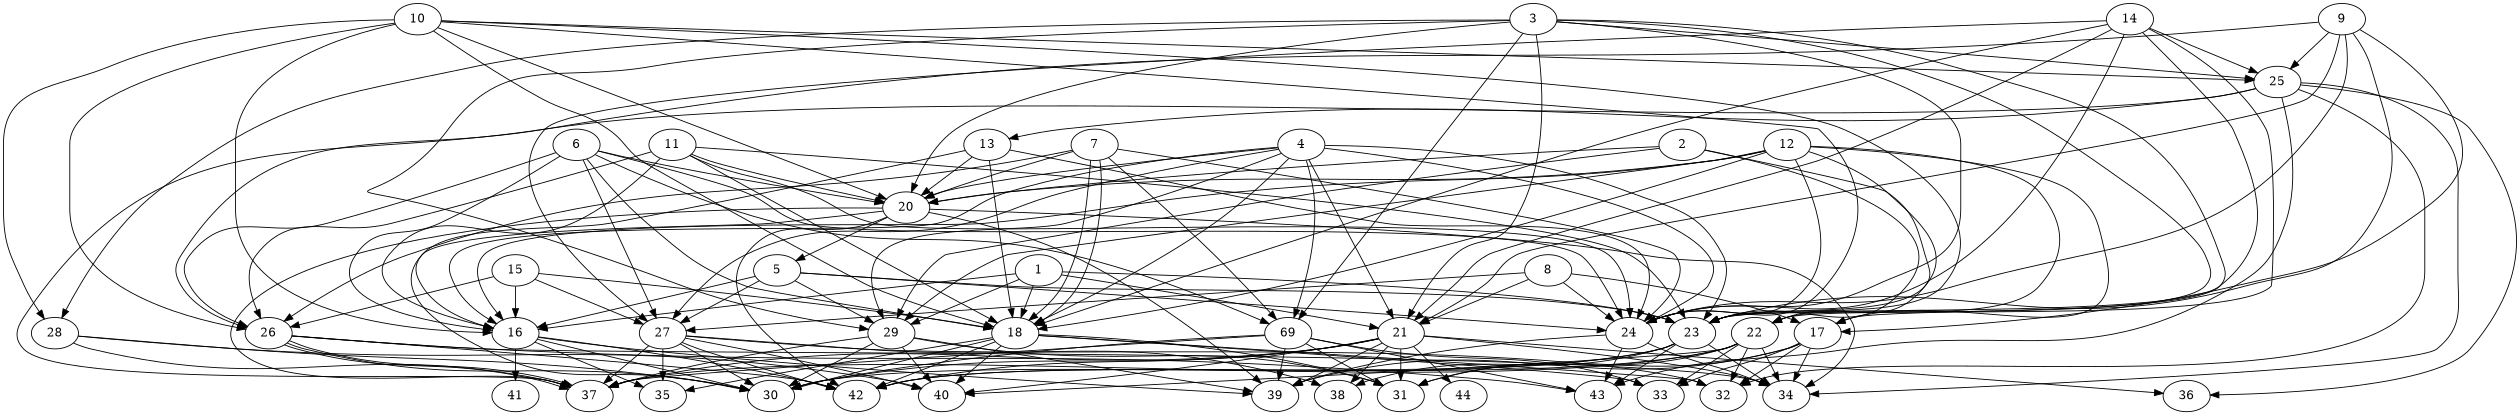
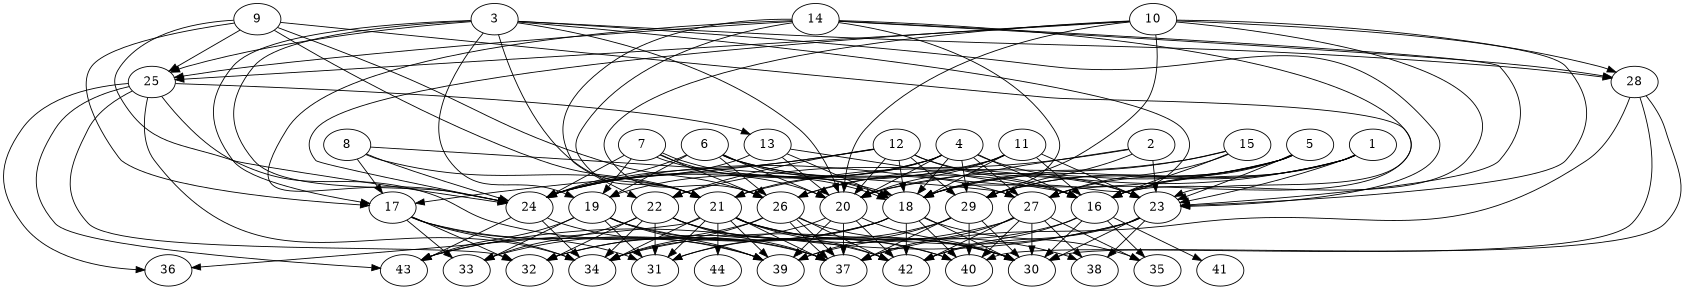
edge "14" -> "28": added
edge "20" -> "5": reversed
node "69": label "69" -> "19"
